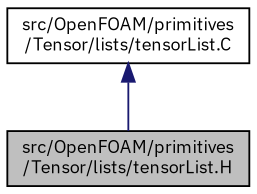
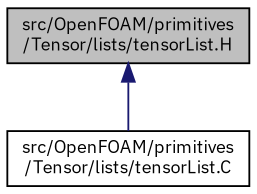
edge "src/OpenFOAM/primitives /Tensor/lists/tensorList.H" -> "src/OpenFOAM/primitives /Tensor/lists/tensorList.C": reversed
